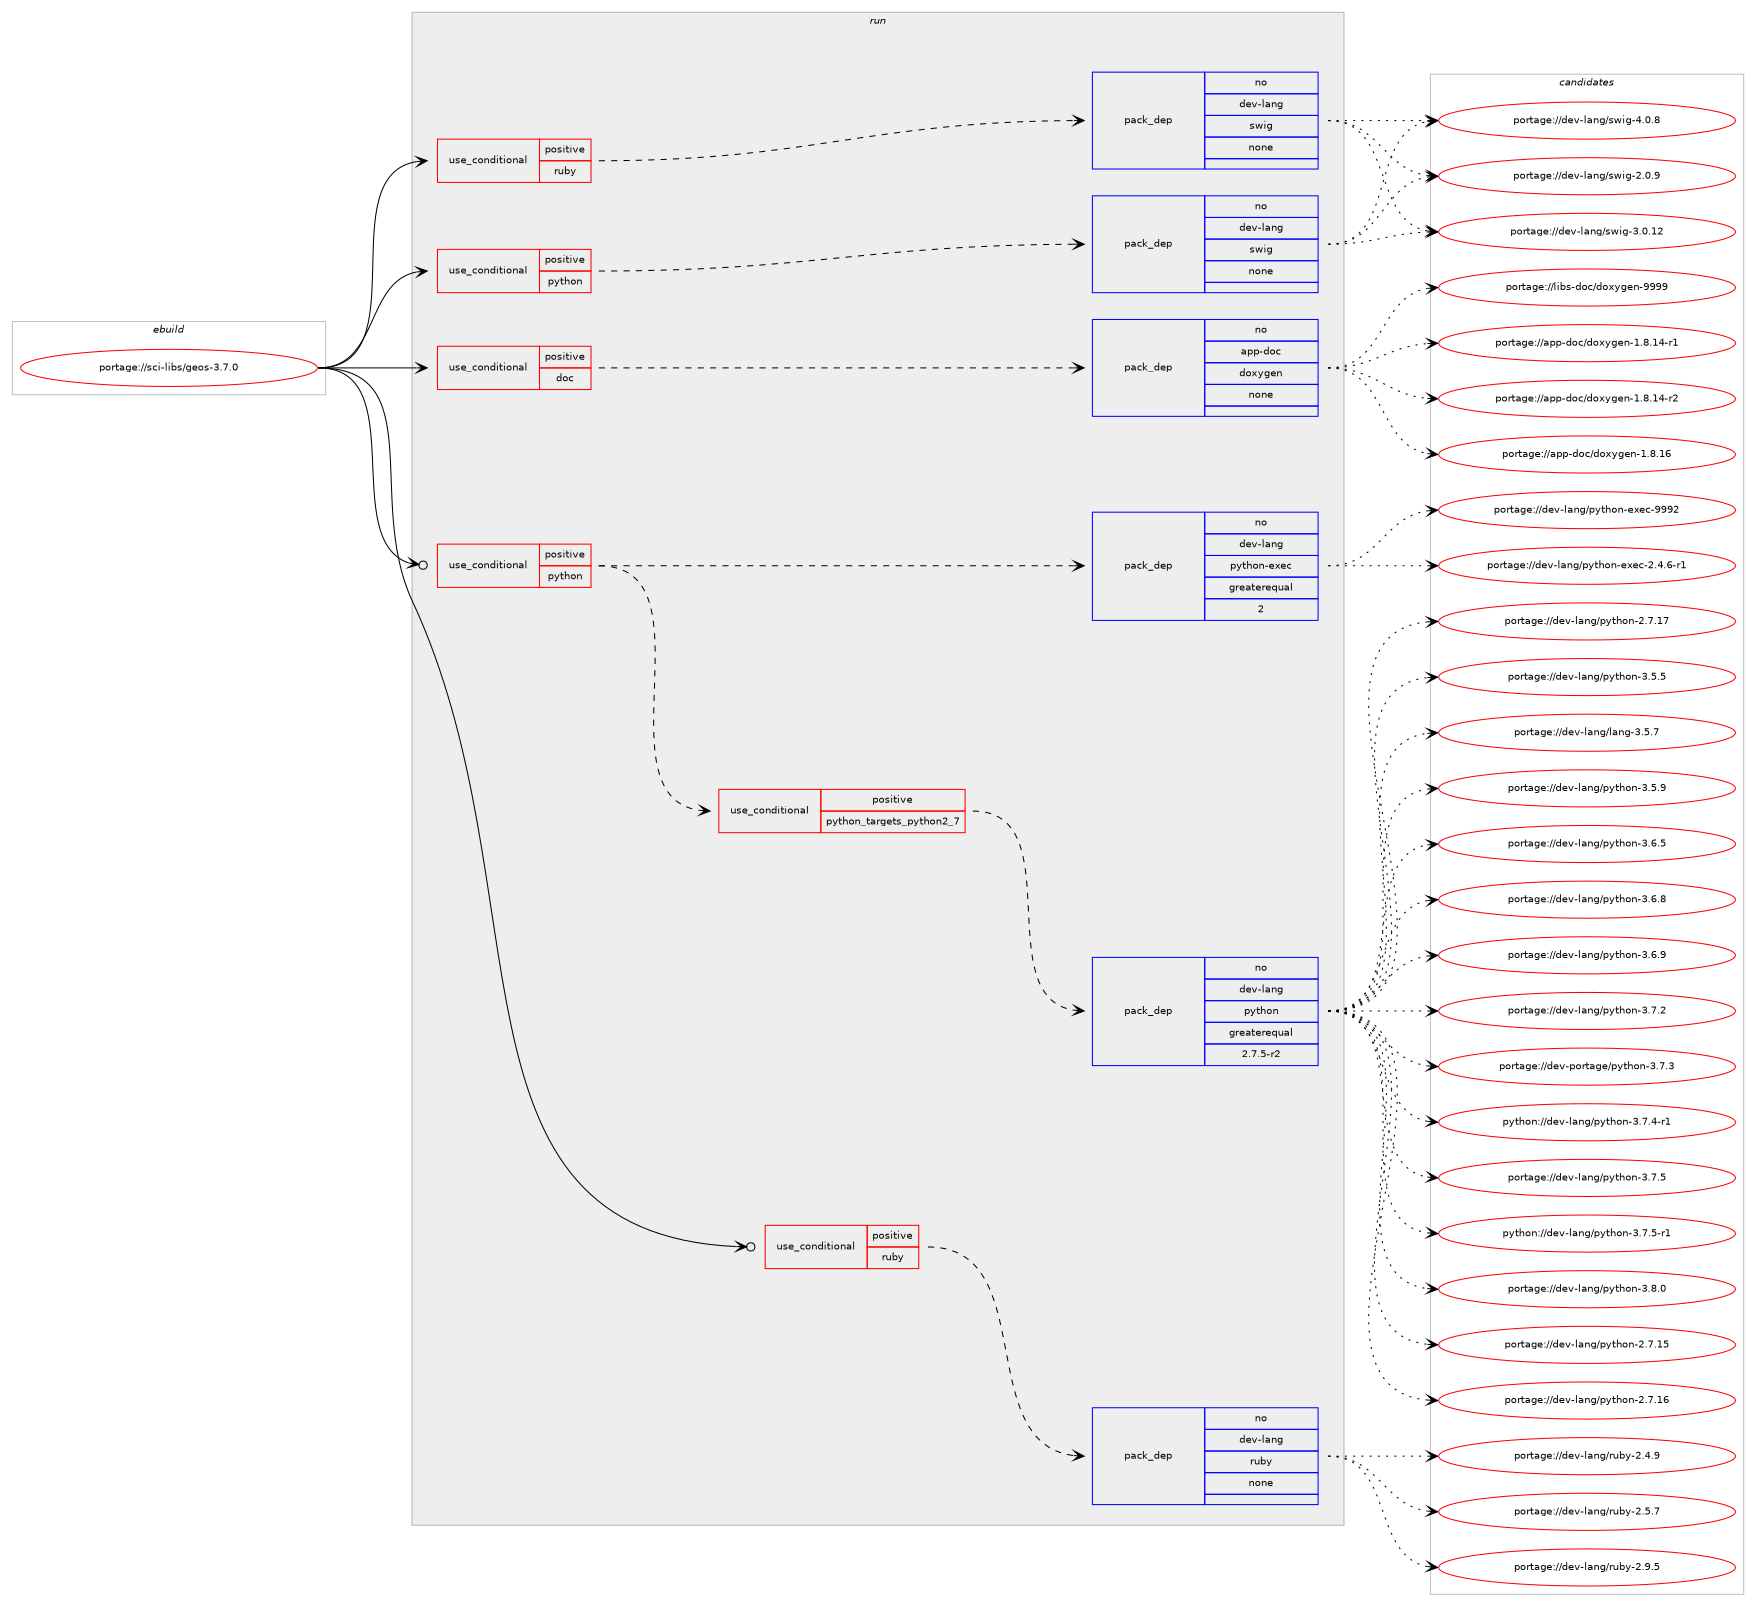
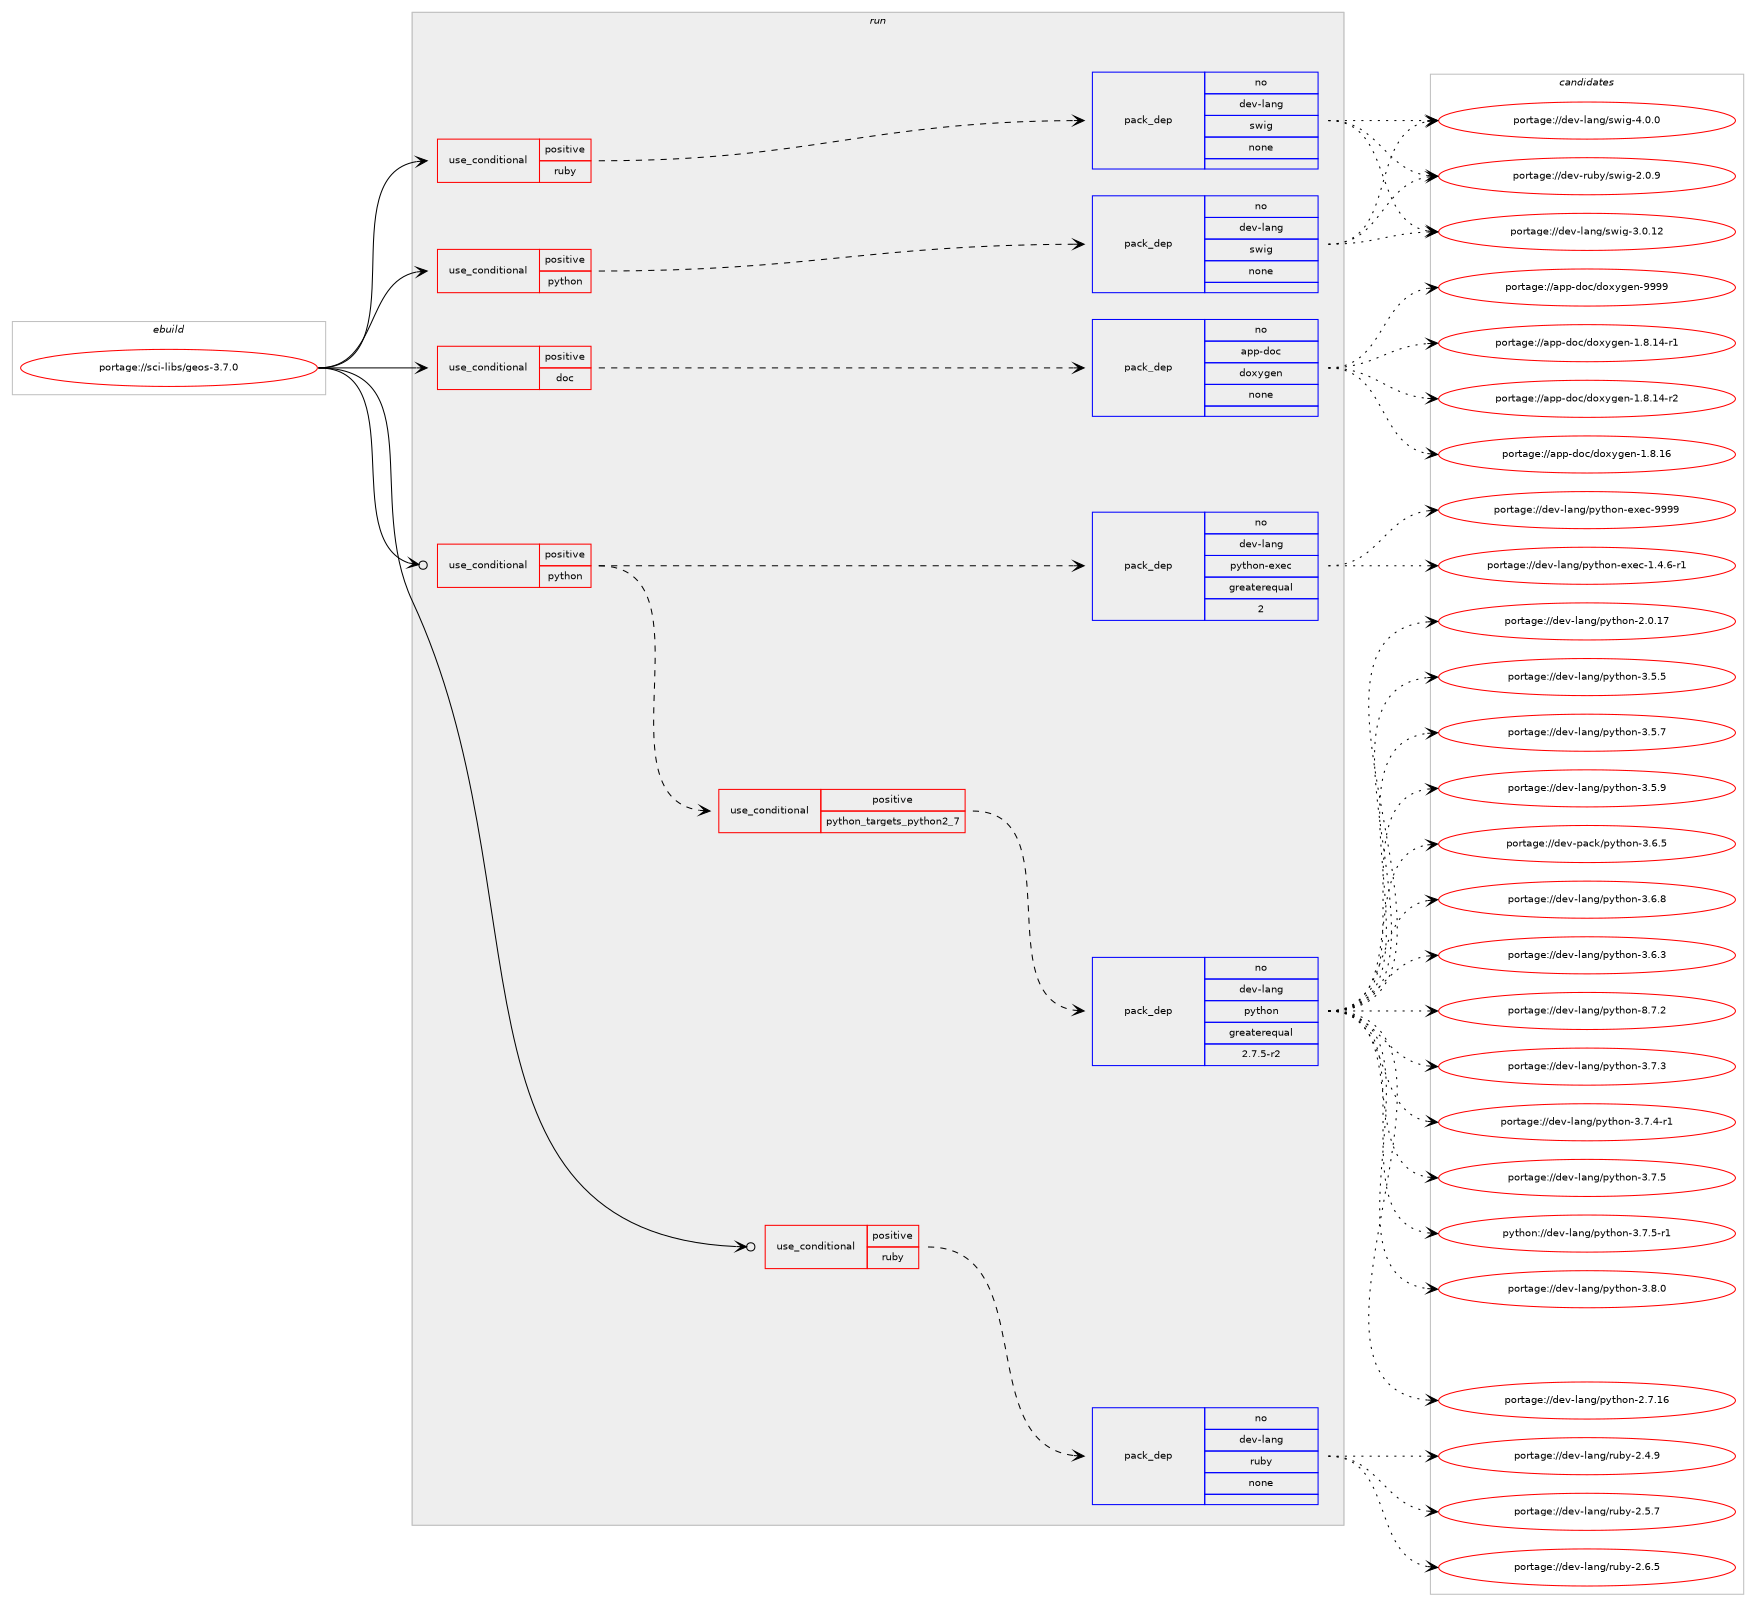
node "portage://dev-lang/swig-4.0.8": label "portage://dev-lang/swig-4.0.8" -> "portage://dev-lang/swig-4.0.0"
node "portage://dev-lang/swig-2.0.9": label "portage://dev-lang/swig-2.0.9" -> "portage://dev-ruby/swig-2.0.9"
node "portage://libs-doc/doxygen-9999": label "portage://libs-doc/doxygen-9999" -> "portage://app-doc/doxygen-9999"
node "portage://dev-lang/python-exec-9992": label "portage://dev-lang/python-exec-9992" -> "portage://dev-lang/python-exec-9999"
node "portage://dev-lang/python-exec-2.4.6-r1": label "portage://dev-lang/python-exec-2.4.6-r1" -> "portage://dev-lang/python-exec-1.4.6-r1"
node "portage://dev-lang/python-2.7.17": label "portage://dev-lang/python-2.7.17" -> "portage://dev-lang/python-2.0.17"
node "portage://dev-lang/lang-3.5.7": label "portage://dev-lang/lang-3.5.7" -> "portage://dev-lang/python-3.5.7"
node "portage://dev-lang/python-3.6.5": label "portage://dev-lang/python-3.6.5" -> "portage://dev-pack/python-3.6.5"
node "portage://dev-lang/python-3.6.9": label "portage://dev-lang/python-3.6.9" -> "portage://dev-lang/python-3.6.3"
node "portage://dev-lang/python-3.7.2": label "portage://dev-lang/python-3.7.2" -> "portage://dev-lang/python-8.7.2"
node "portage://dev-portage/python-3.7.3": label "portage://dev-portage/python-3.7.3" -> "portage://dev-lang/python-3.7.3"
node "python://dev-lang/python-3.7.4-r1": label "python://dev-lang/python-3.7.4-r1" -> "portage://dev-lang/python-3.7.4-r1"
node "portage://dev-lang/python-2.7.15": removed
node "portage://dev-lang/ruby-2.9.5": label "portage://dev-lang/ruby-2.9.5" -> "portage://dev-lang/ruby-2.6.5"
